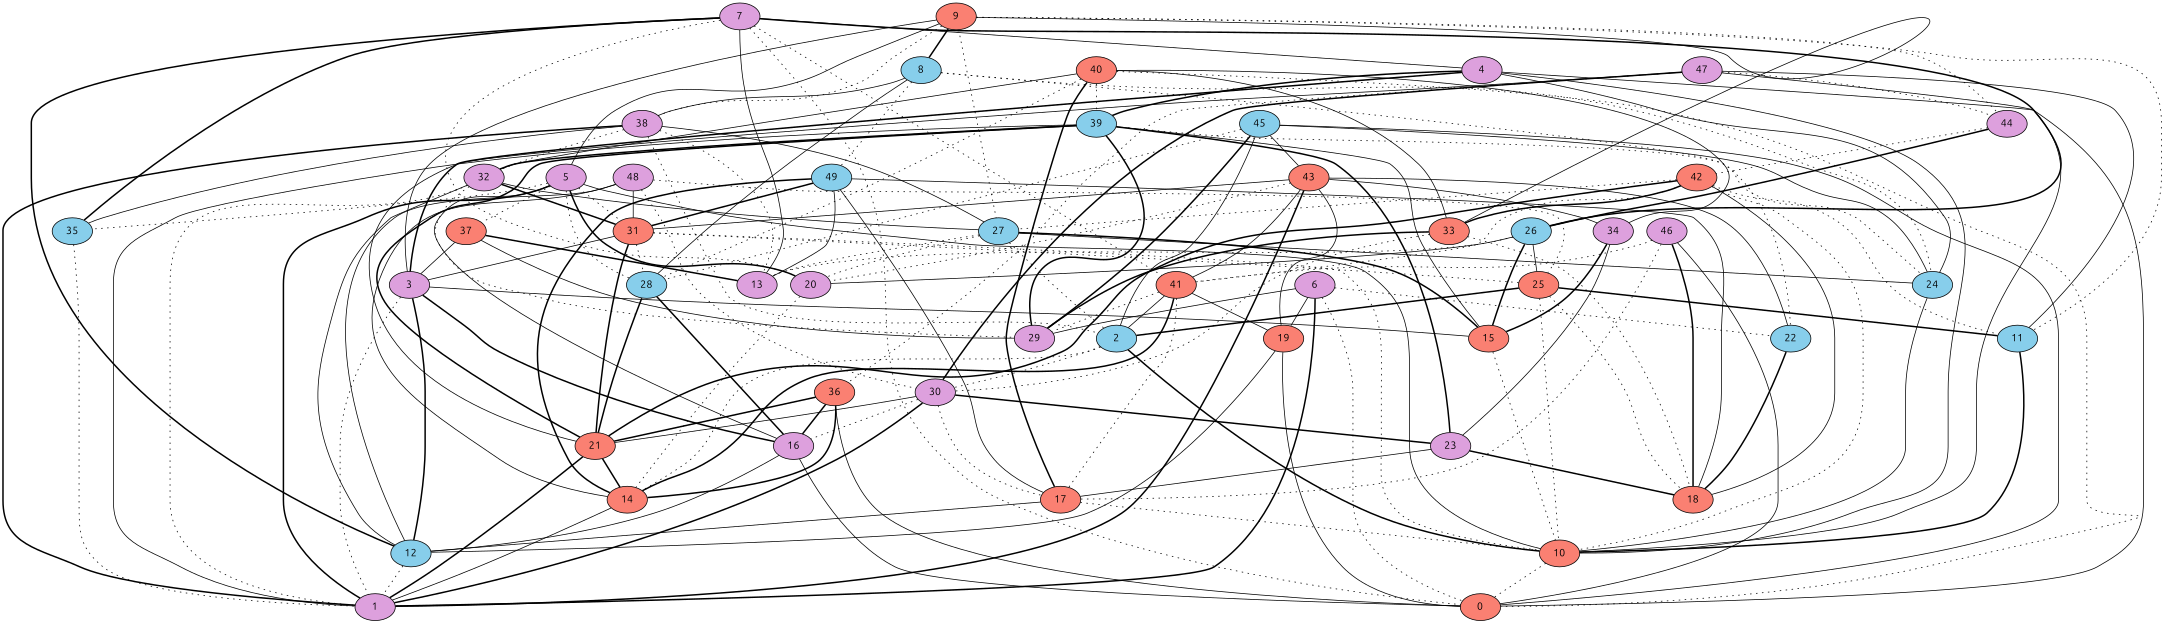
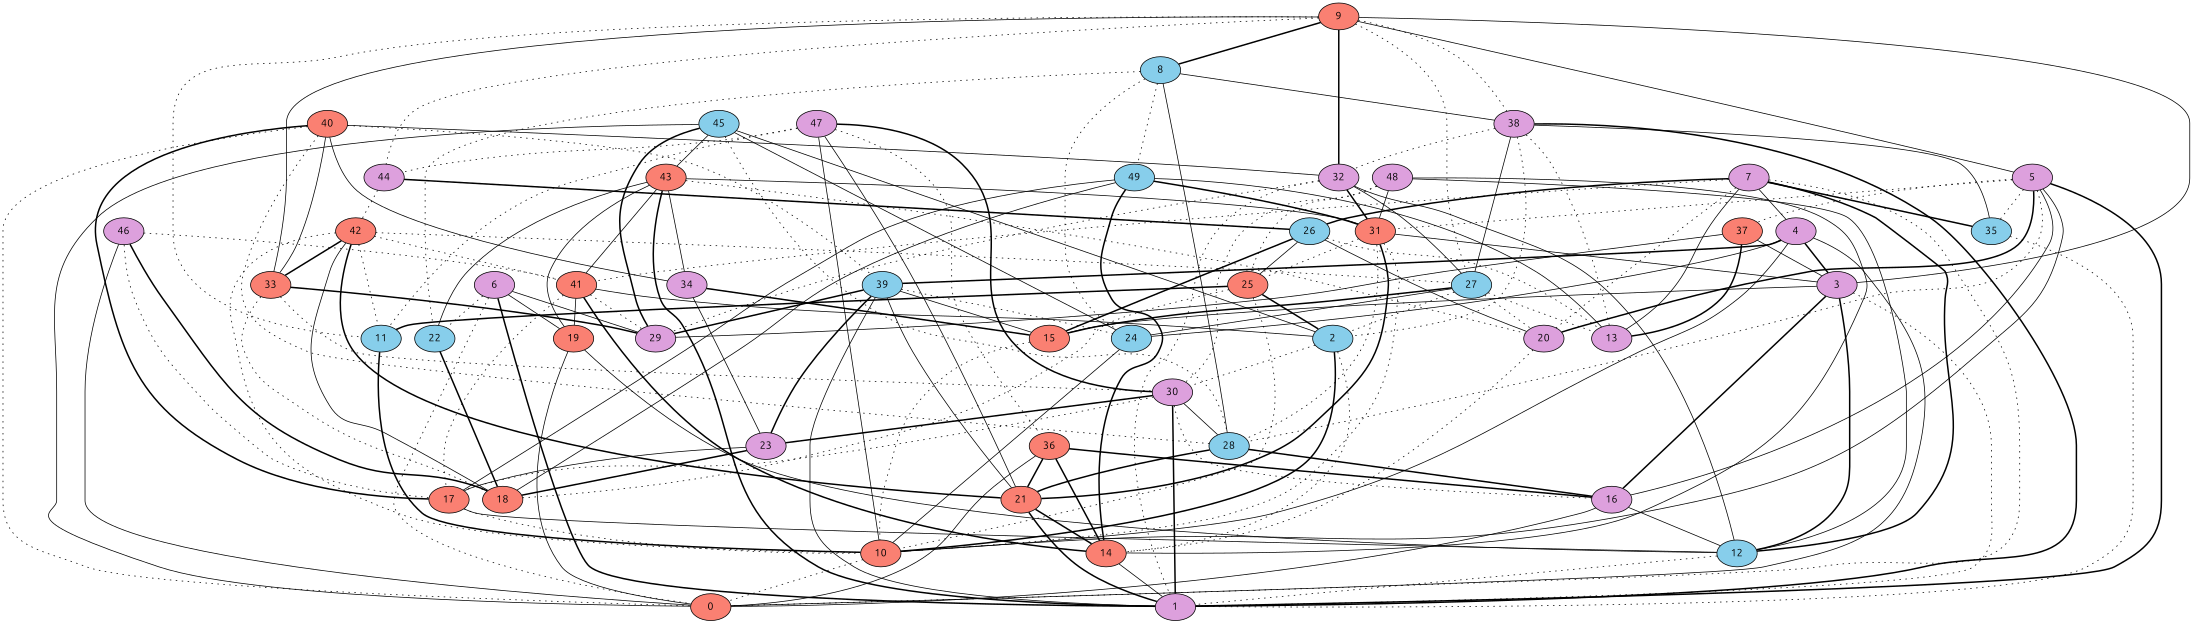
edge "47" -- "11": style solid -> dotted
edge "39" -- "32": now "9" -- "32"
edge "39" -- "21": style bold -> solid
edge "30" -- "21": now "30" -- "28"
